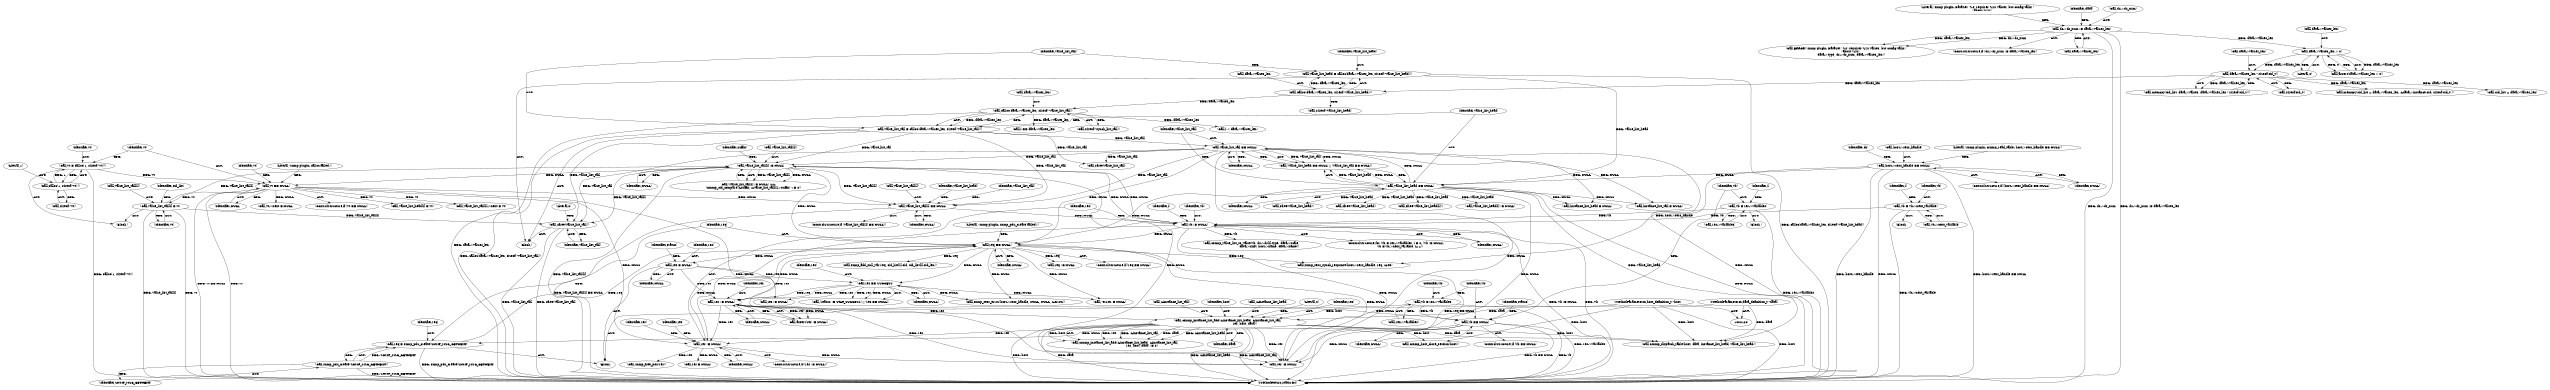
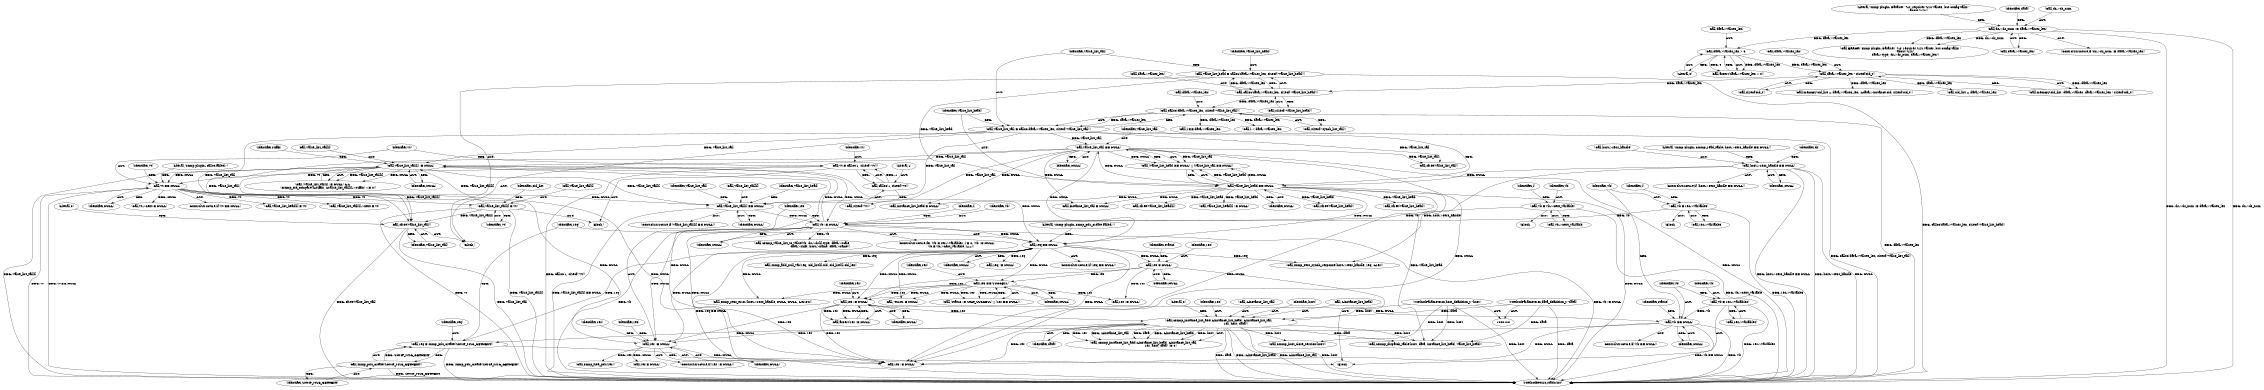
edge "(Call,sizeof(*value_list_head))" -> "(Call,calloc(data->values_len, sizeof(*value_list_head)))": added, label "AST:"
edge "(Call,(status != STAT_SUCCESS) || (res == NULL))" -> "(Call,res == SUCCESS)": added, label "CFG:"
edge "(MethodParameterIn,data_definition_t *data)" -> "(MethodReturn,static int)": added, label "DDG: data"
